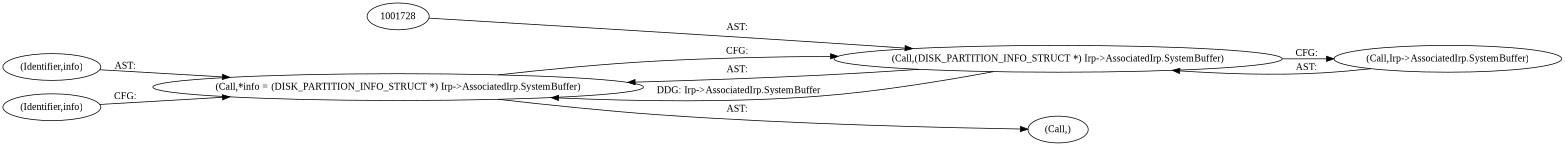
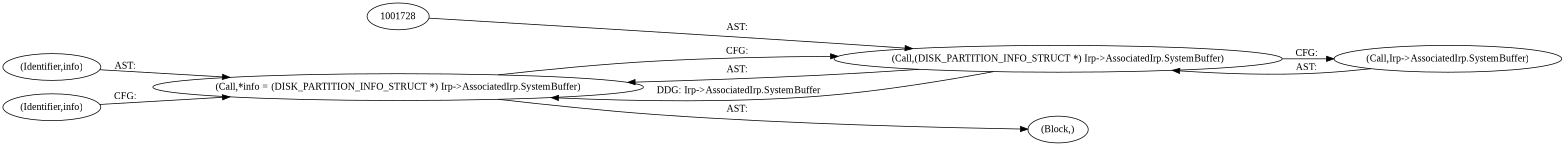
node "(Call,)": label "(Call,)" -> "(Block,)"
